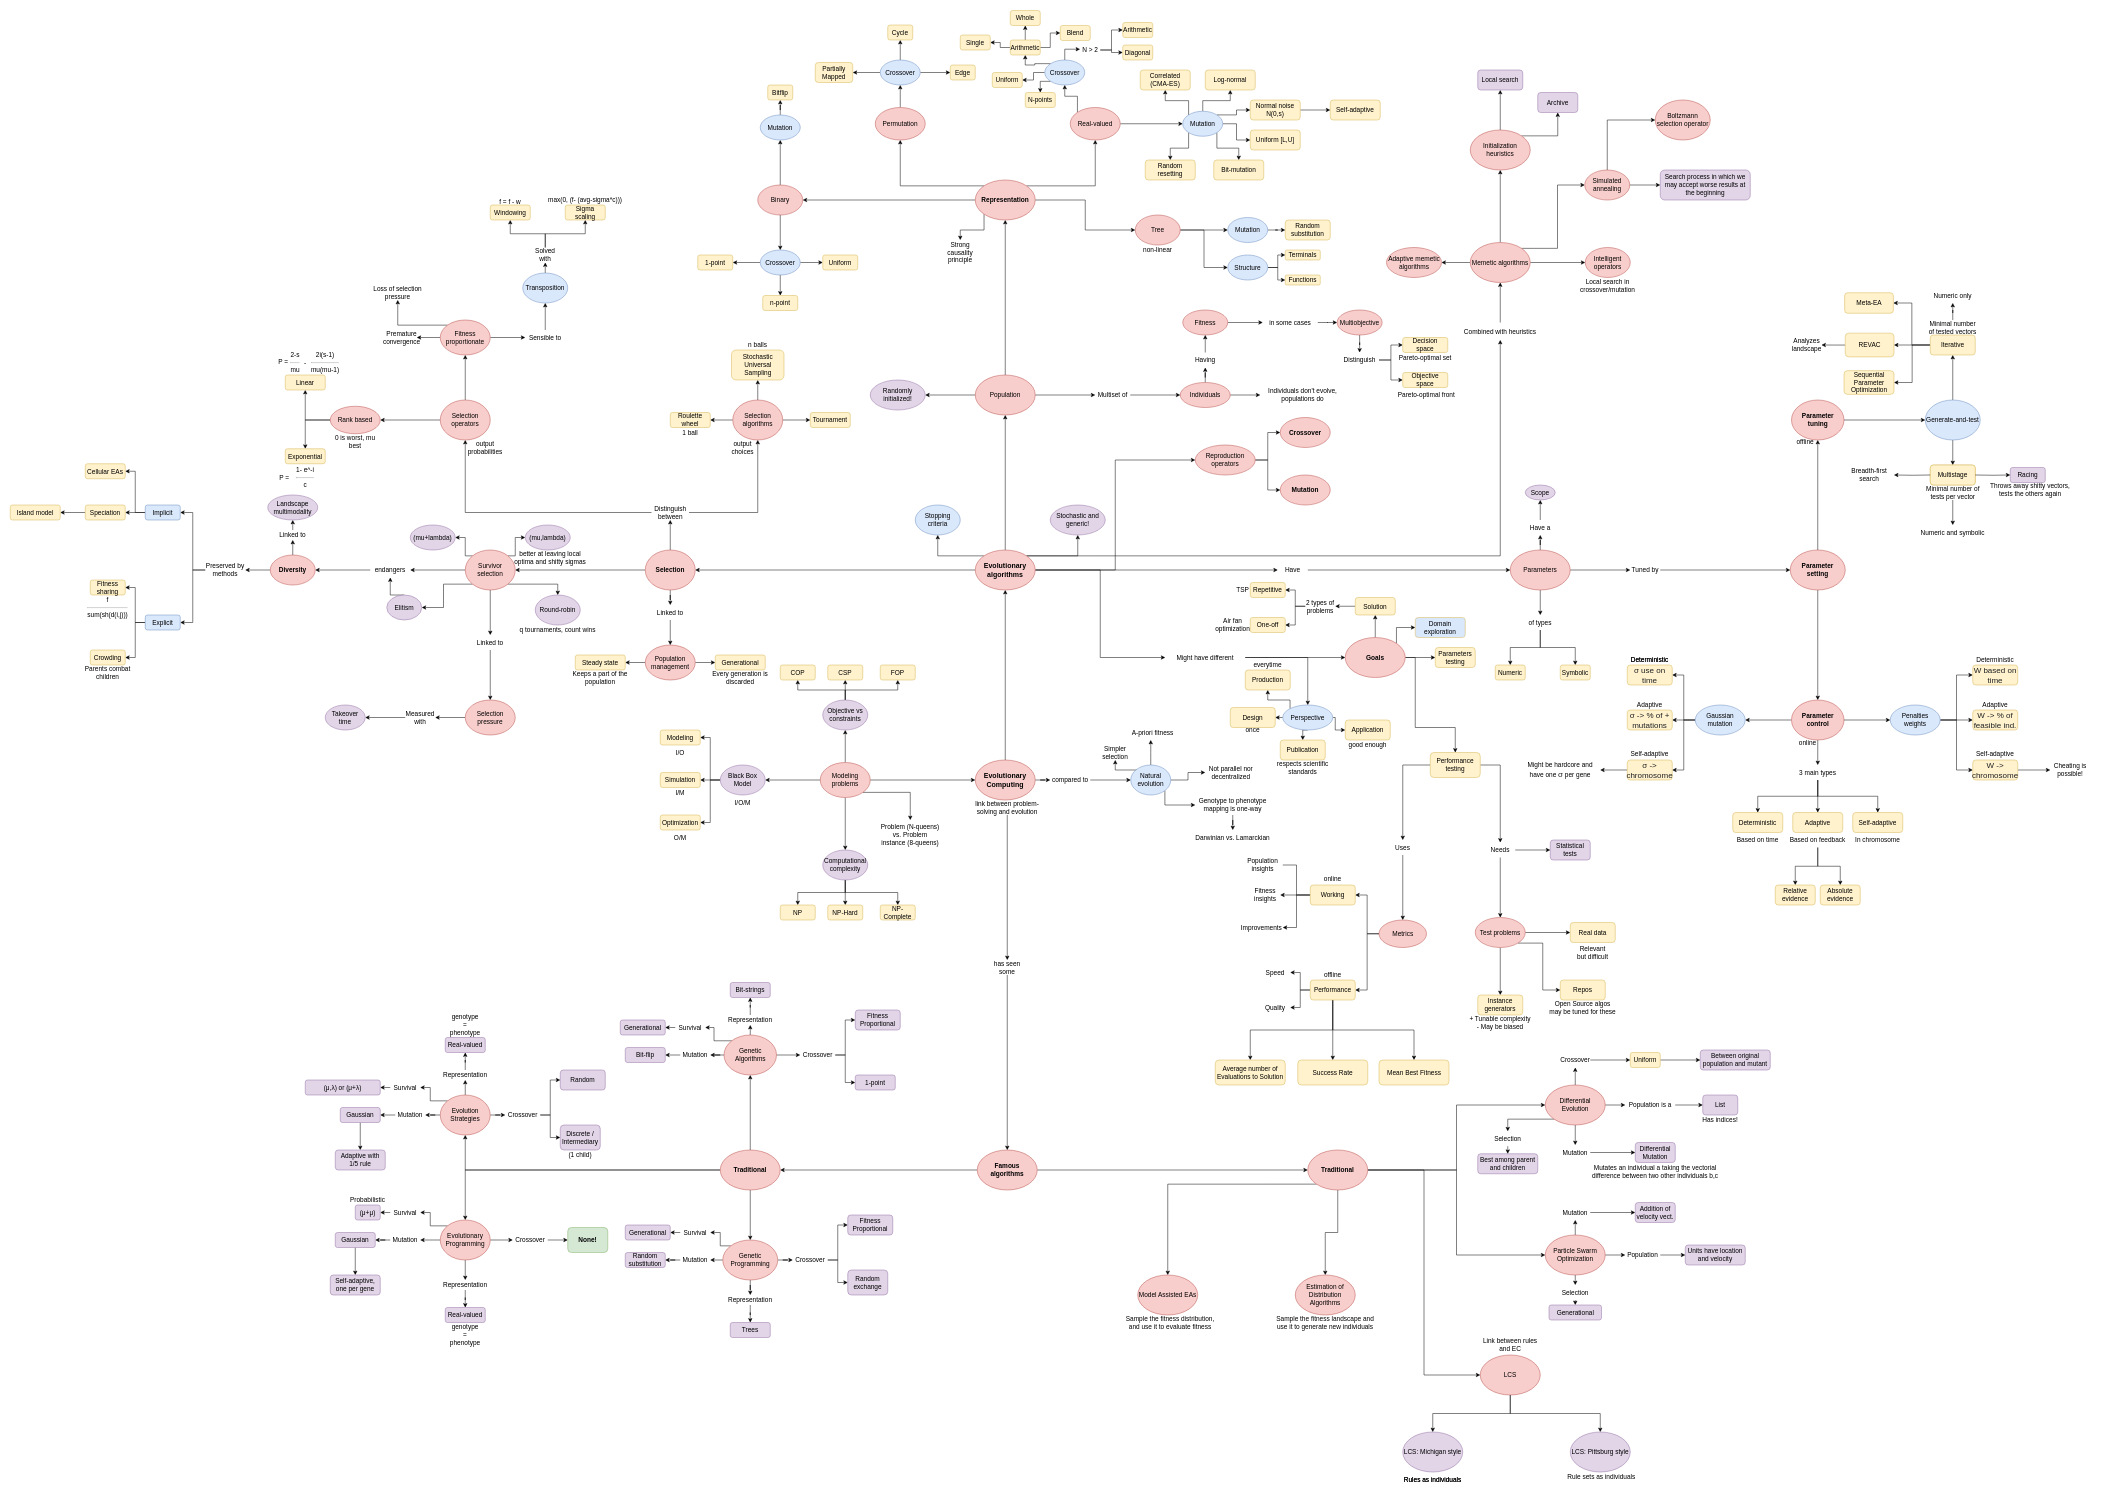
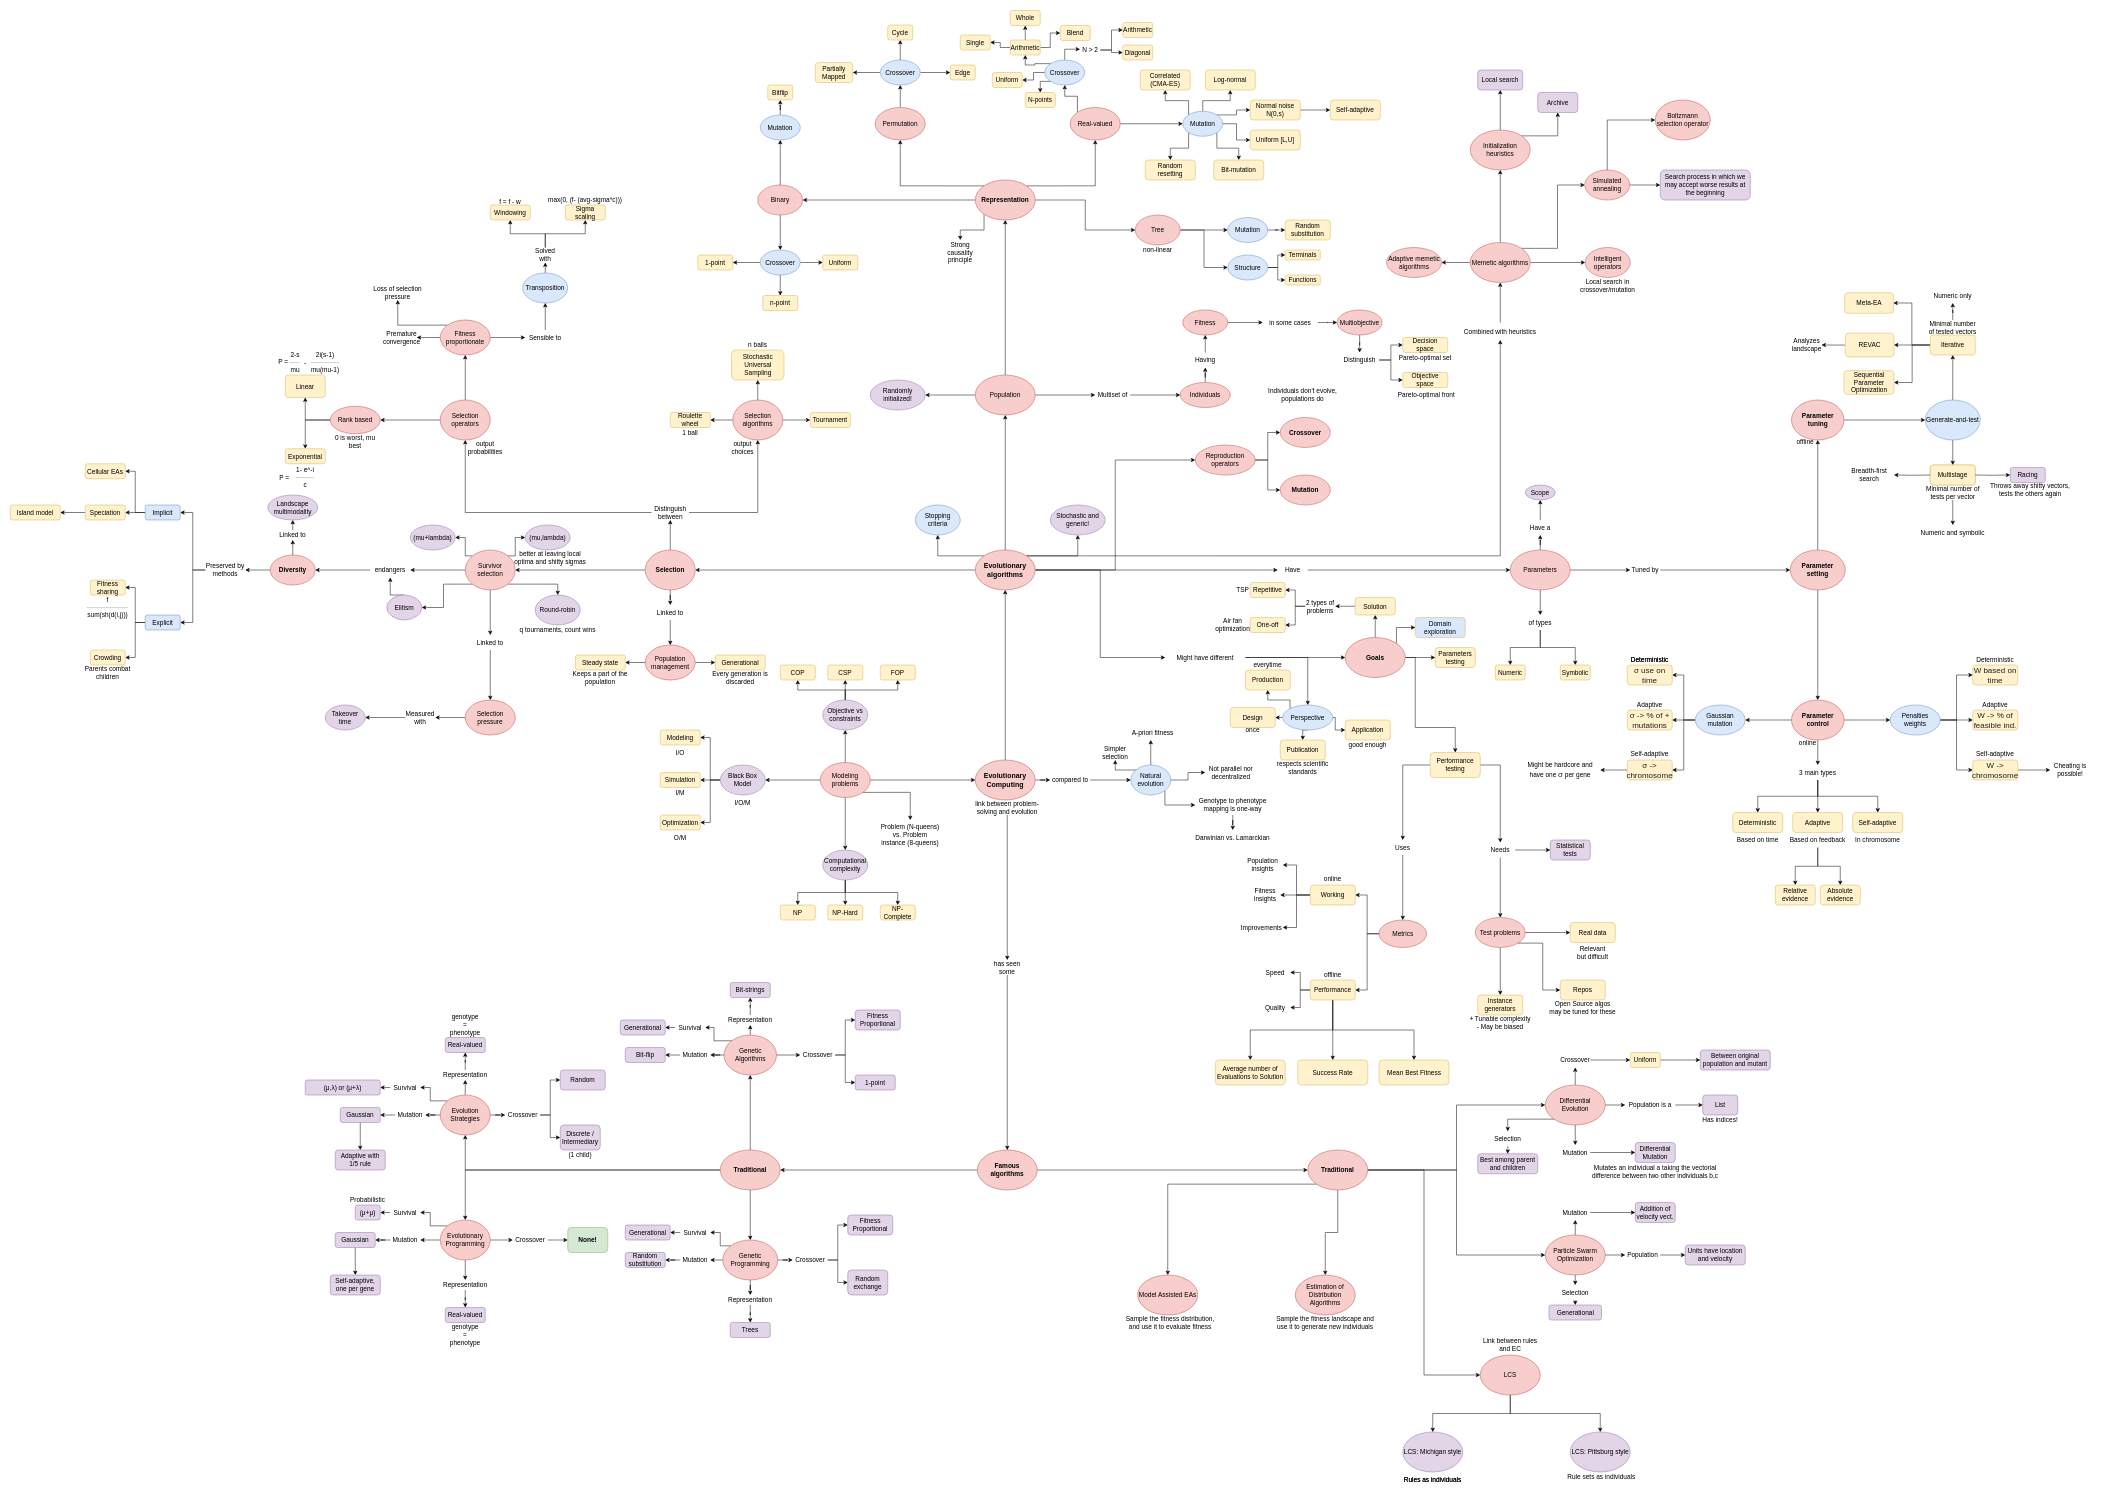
node "Linear": size 40x15 -> 40x23
edge "Individuals" -> "Individuals don't evolve, populations do": removed
edge "Population insights" -- "Working": arrowhead none -> classic
